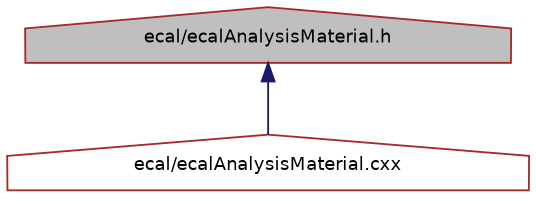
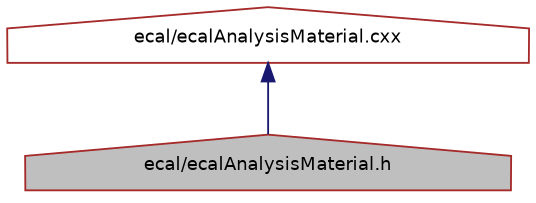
edge "ecal/ecalAnalysisMaterial.cxx" -> "ecal/ecalAnalysisMaterial.h": reversed
